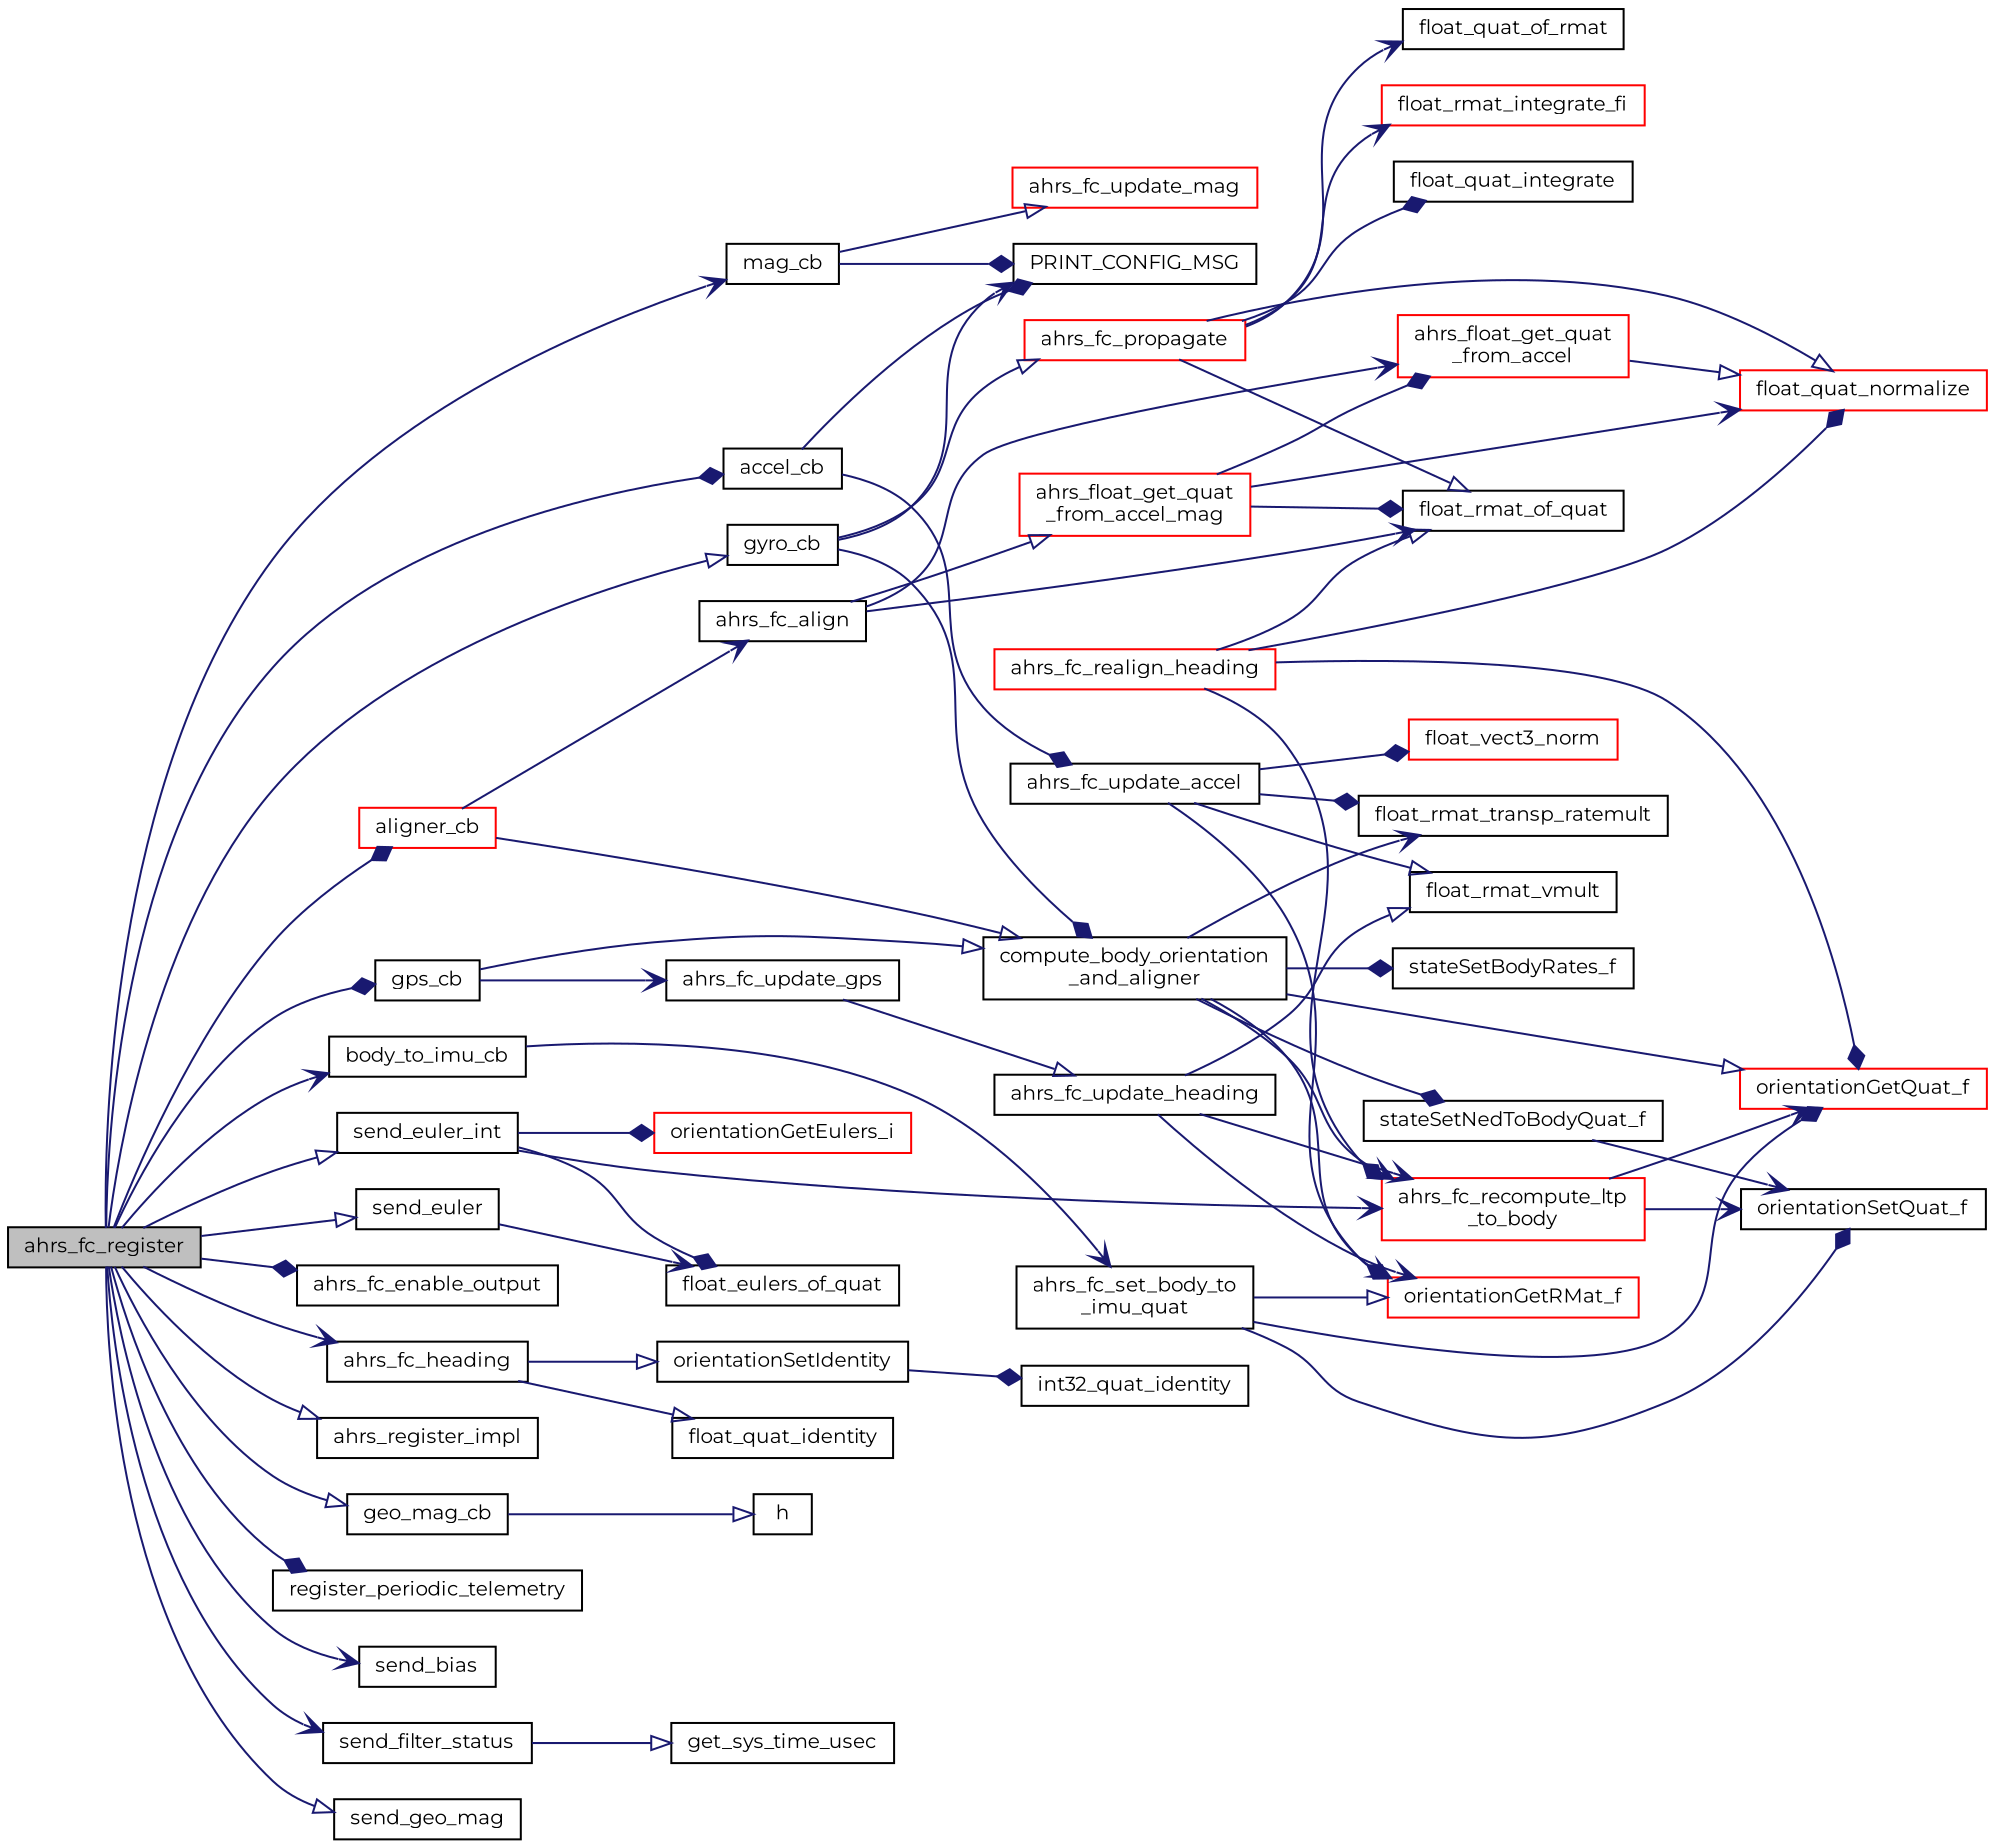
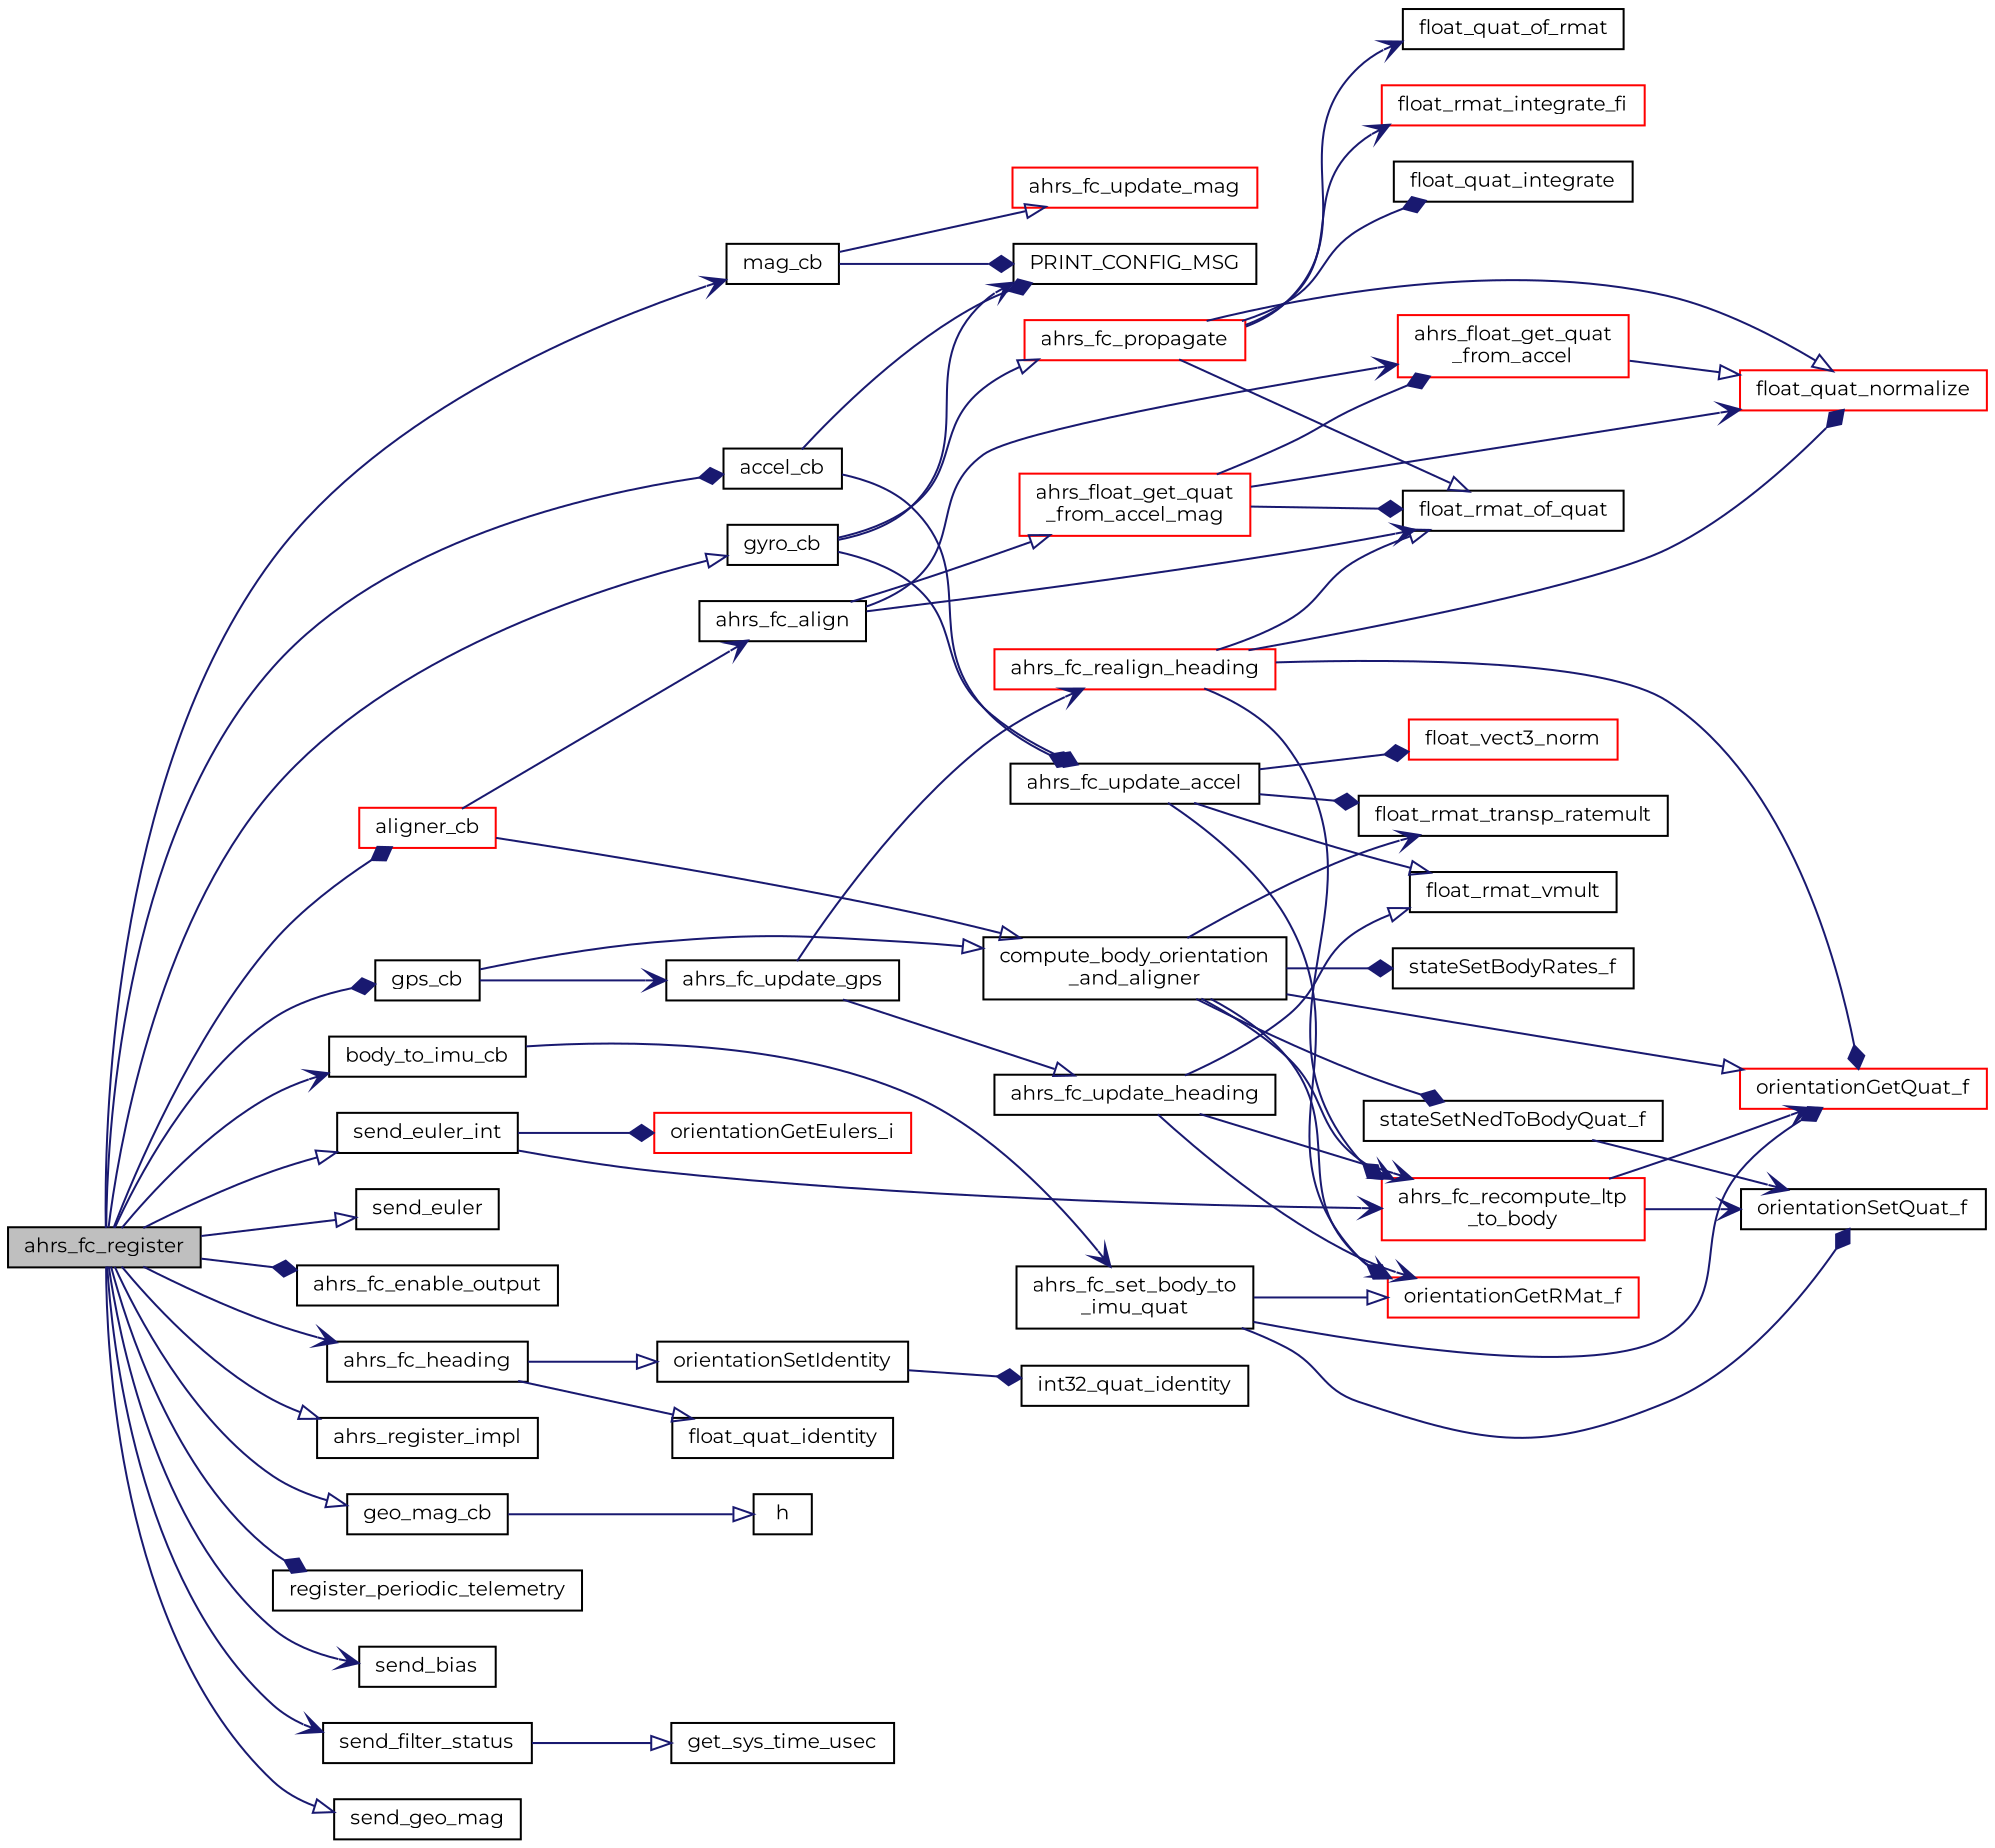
edge "gyro_cb" -> "compute_body_orientation _and_aligner": now "gyro_cb" -> "ahrs_fc_update_accel"
edge "ahrs_fc_update_gps" -> "ahrs_fc_realign_heading": added
node "float_eulers_of_quat": removed
